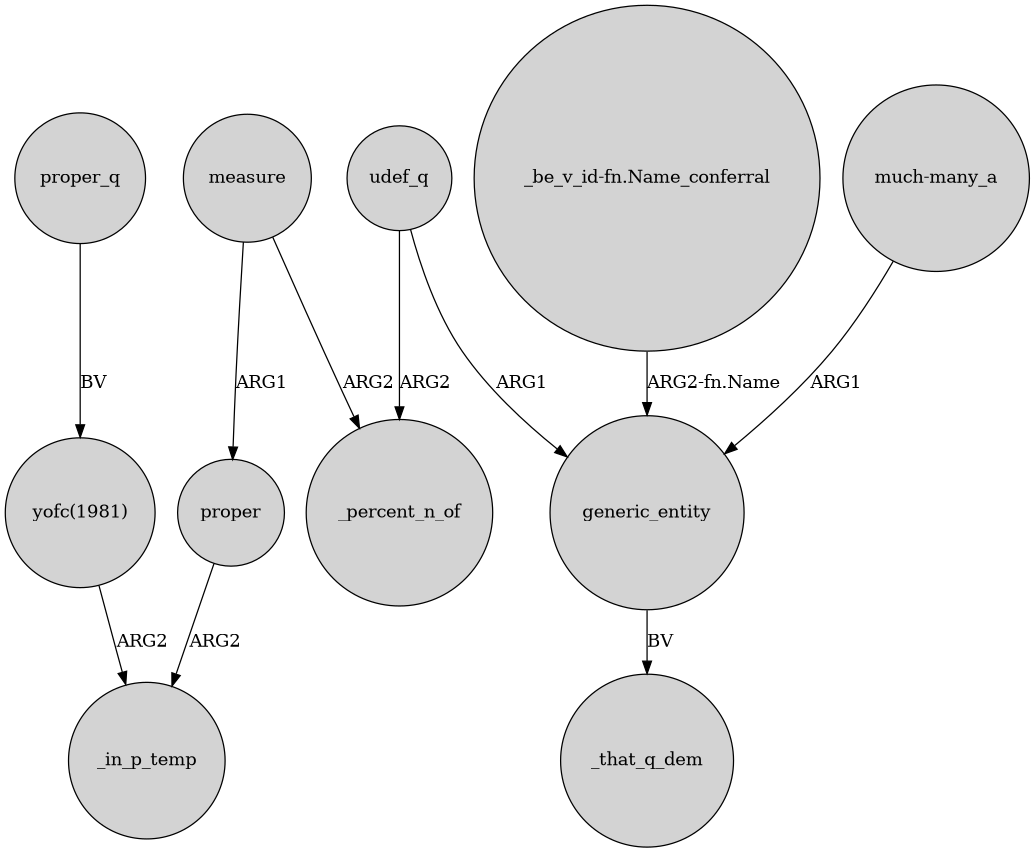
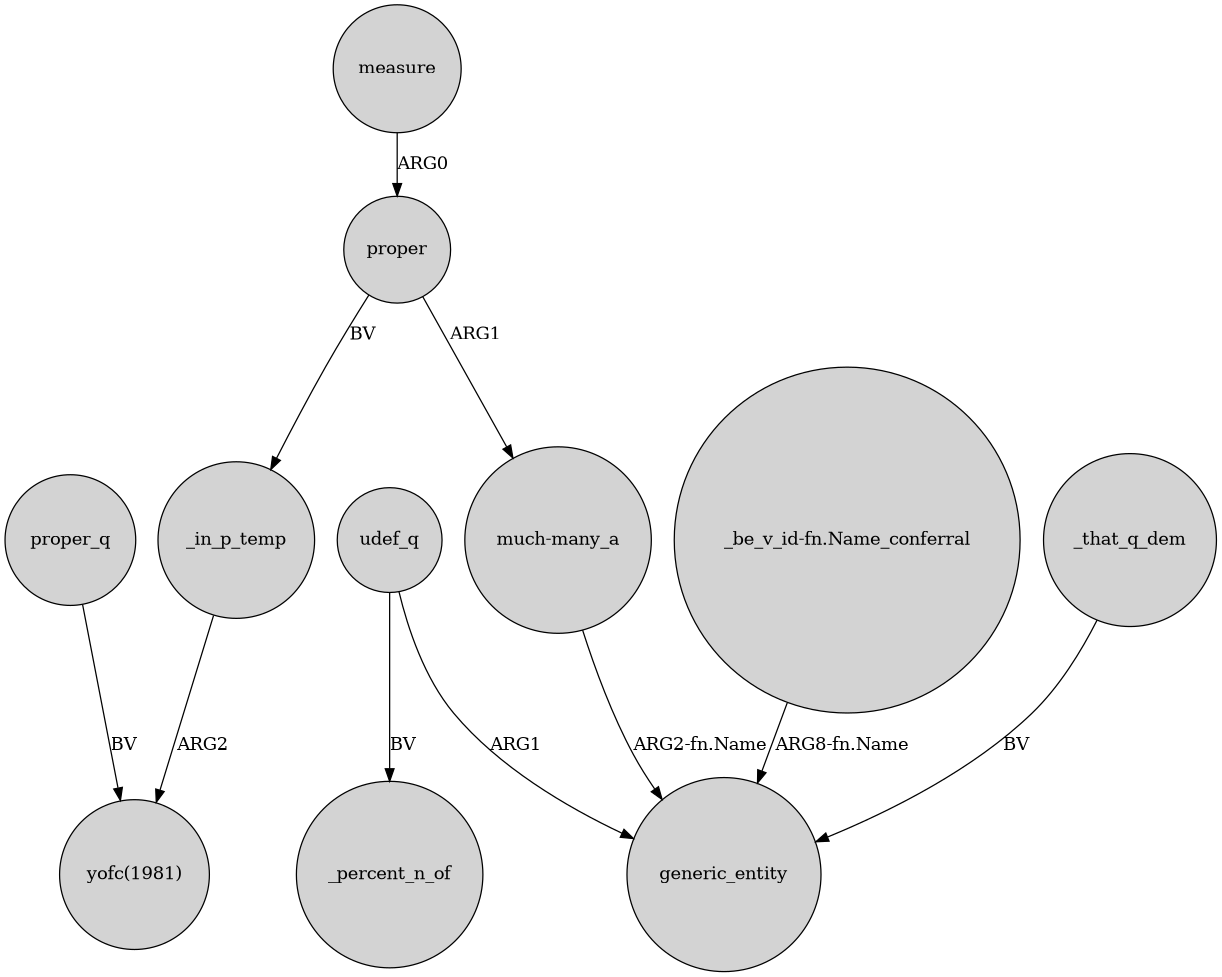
edge "measure" -> "_percent_n_of": removed, label "ARG2"
edge "proper" -> "much-many_a": added, label "ARG1"
edge "measure" -> "proper": label "ARG1" -> "ARG0"
edge "udef_q" -> "_percent_n_of": label "ARG2" -> "BV"
edge "_be_v_id-fn.Name_conferral" -> "generic_entity": label "ARG2-fn.Name" -> "ARG8-fn.Name"
edge "much-many_a" -> "generic_entity": label "ARG1" -> "ARG2-fn.Name"
edge "yofc(1981)" -> "_in_p_temp": reversed
edge "generic_entity" -> "_that_q_dem": reversed
edge "proper" -> "_in_p_temp": label "ARG2" -> "BV"
